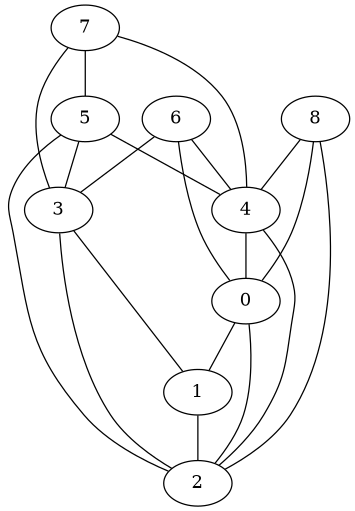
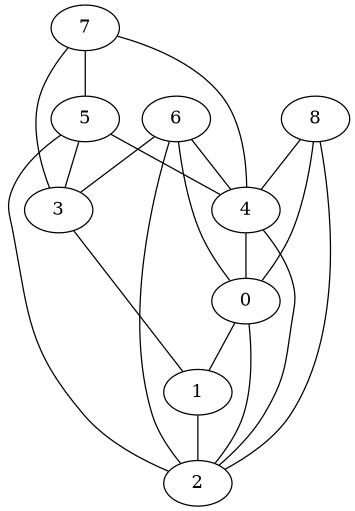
edge "3" -- "2": now "6" -- "2"
